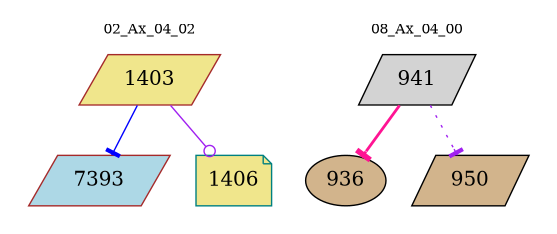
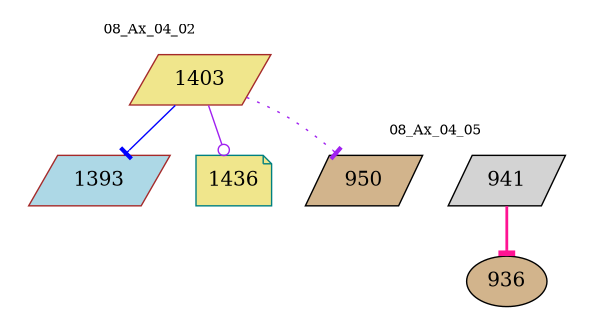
cluster "02_Ax_04_02": label "02_Ax_04_02" -> "08_Ax_04_02"
cluster "08_Ax_04_00": label "08_Ax_04_00" -> "08_Ax_04_05"
edge "941" -> "950": now "1403" -> "950"
node "7393": label "7393" -> "1393"
node "1406": label "1406" -> "1436"
